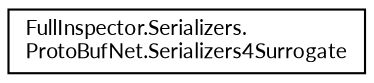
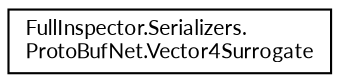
node "FullInspector.Serializers. ProtoBufNet.Serializers4Surrogate": label "FullInspector.Serializers. ProtoBufNet.Serializers4Surrogate" -> "FullInspector.Serializers. ProtoBufNet.Vector4Surrogate"
